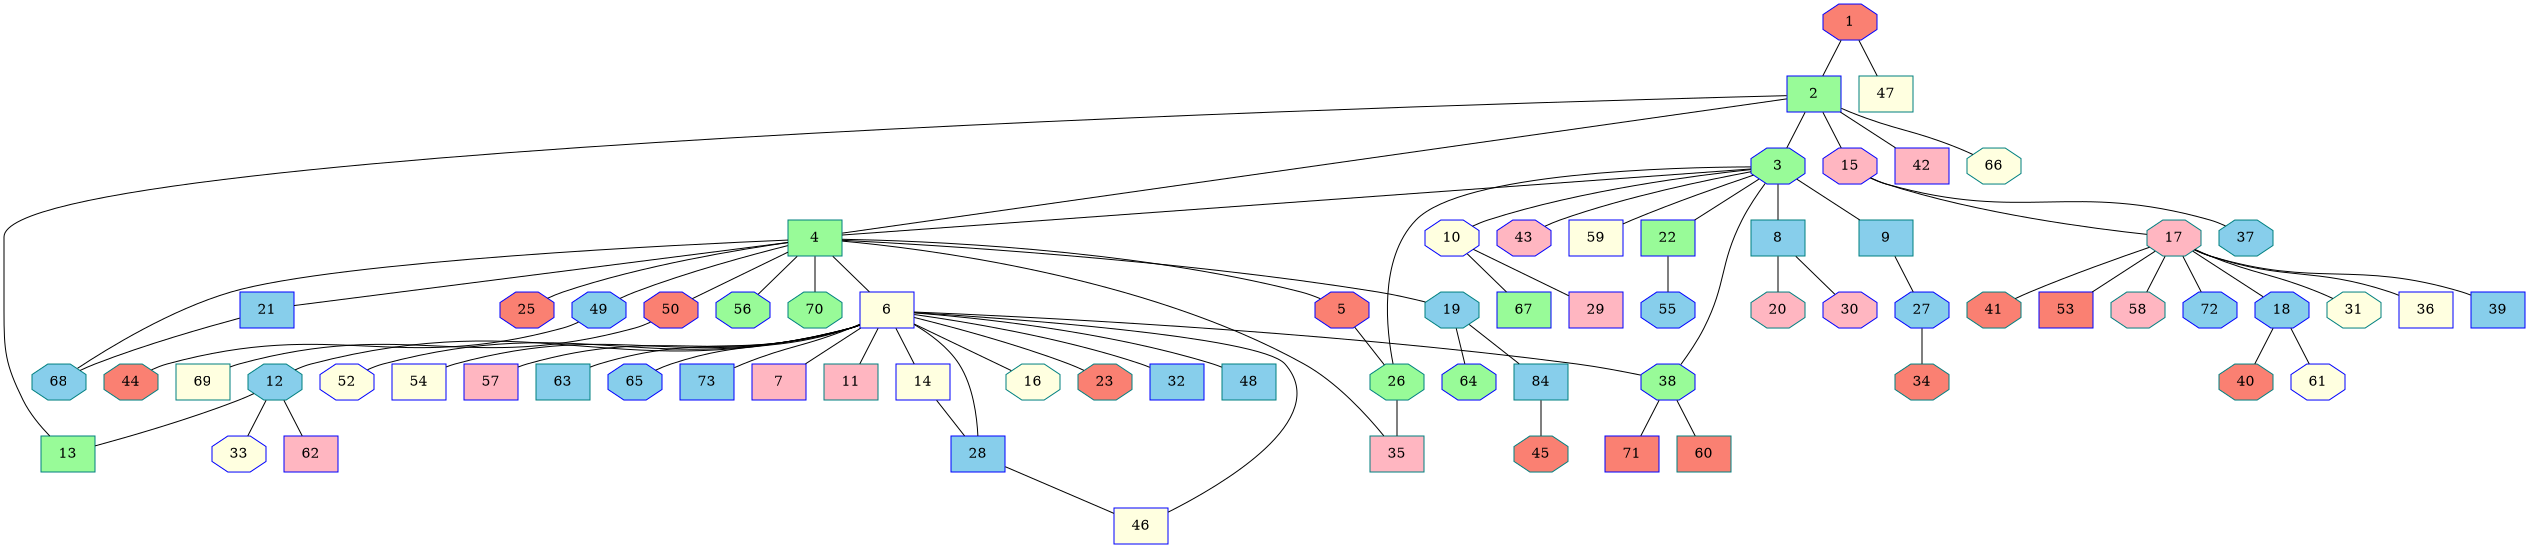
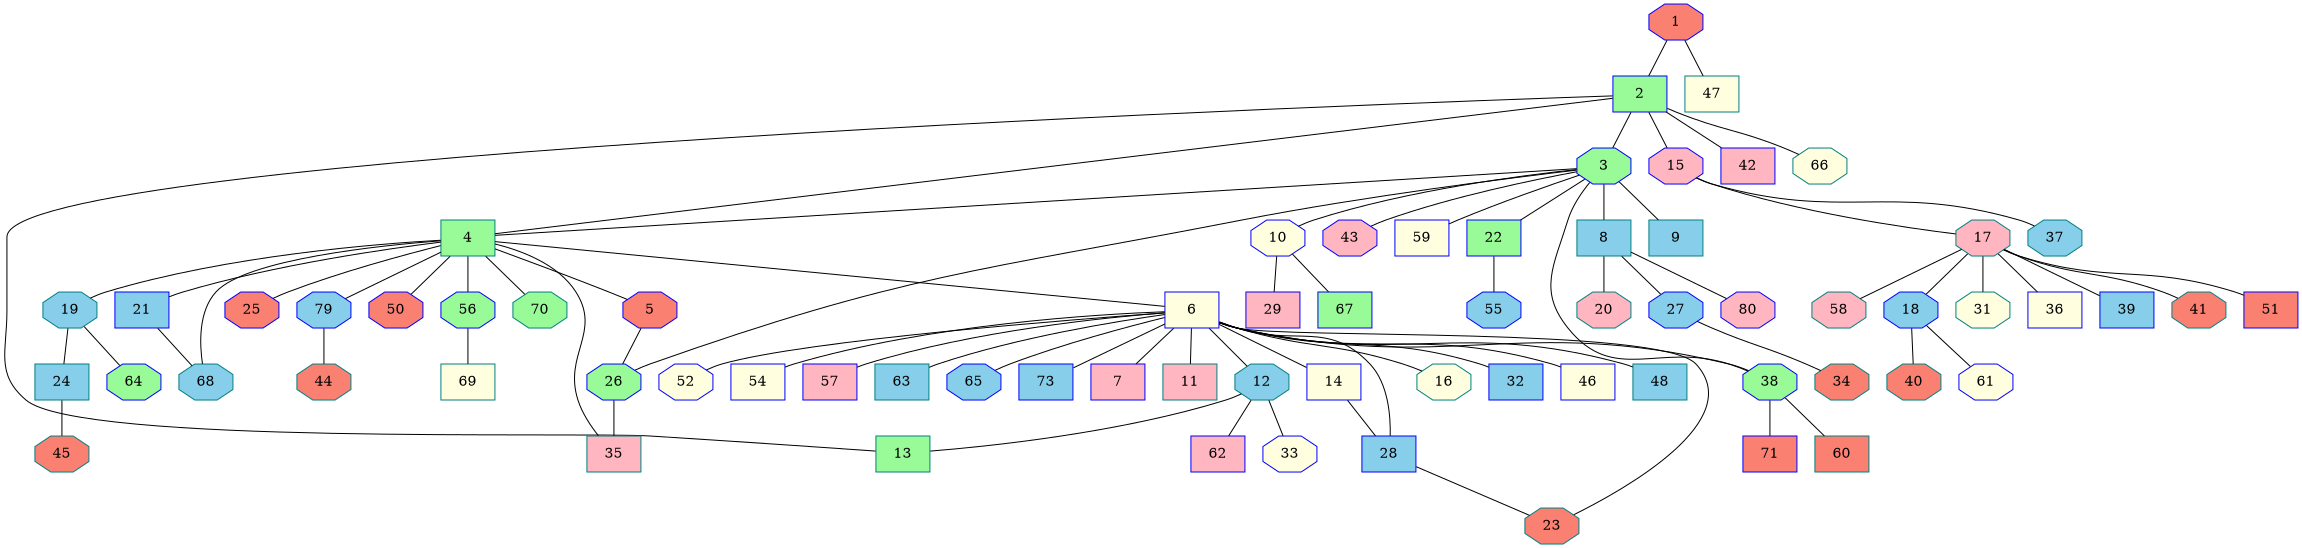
edge "9" -- "27": now "8" -- "27"
node "49": label "49" -> "79"
node "30": label "30" -> "80"
node "53": label "53" -> "51"
node "72": removed
edge "50" -- "69": now "56" -- "69"
node "26": color teal -> blue
node "84": label "84" -> "24"
edge "28" -- "46": now "28" -- "23"
